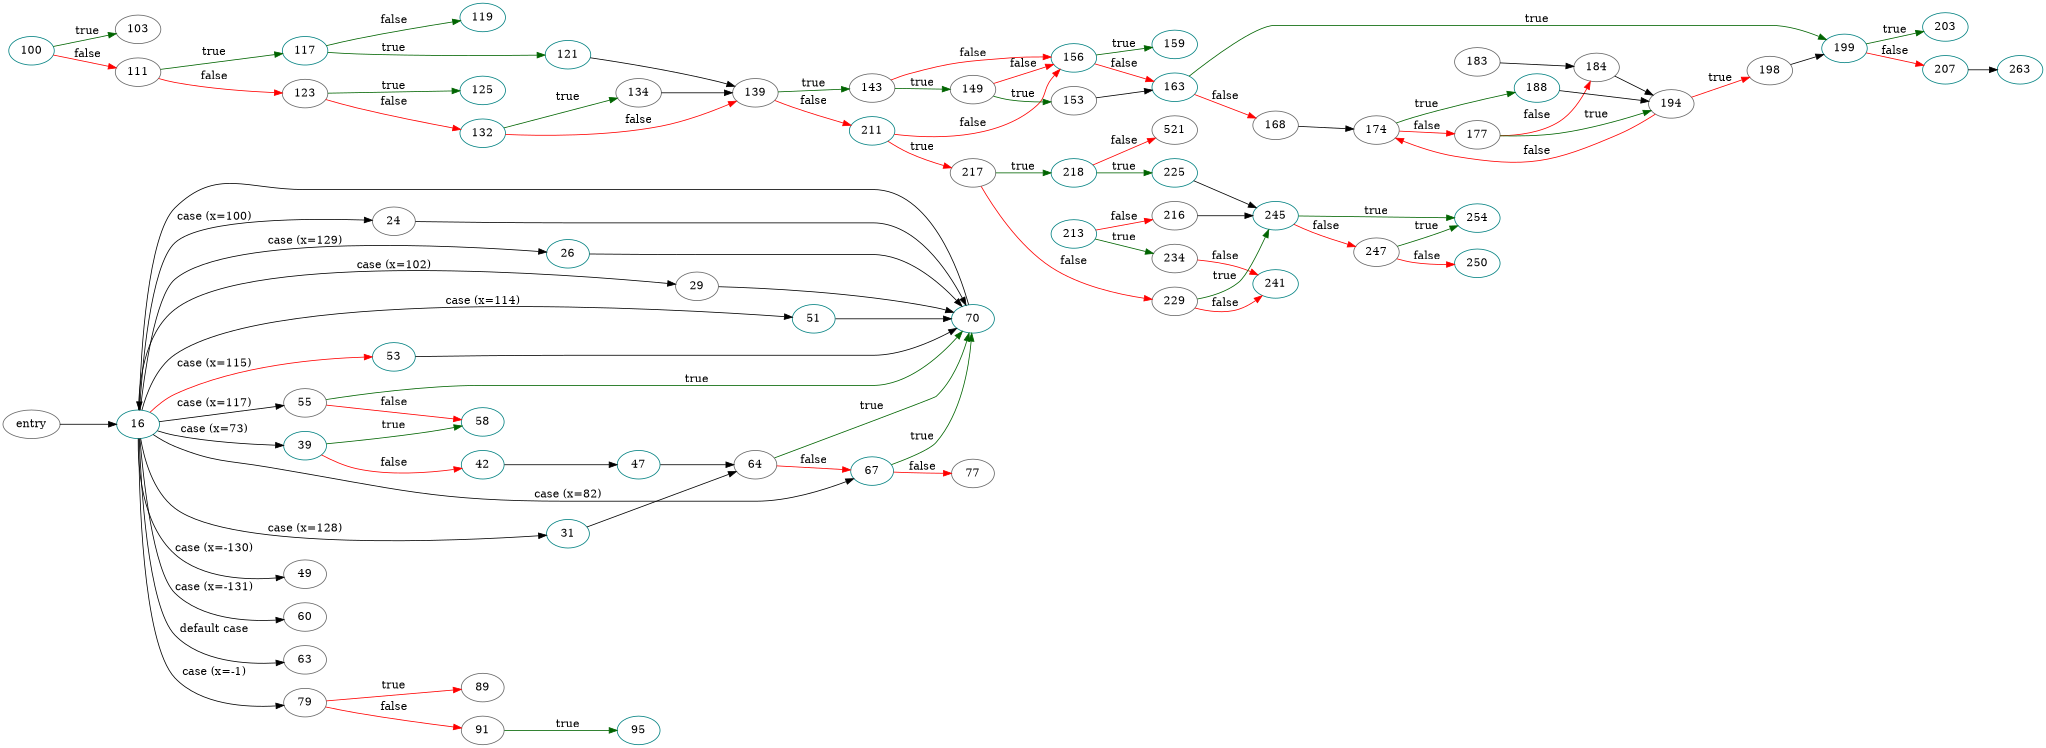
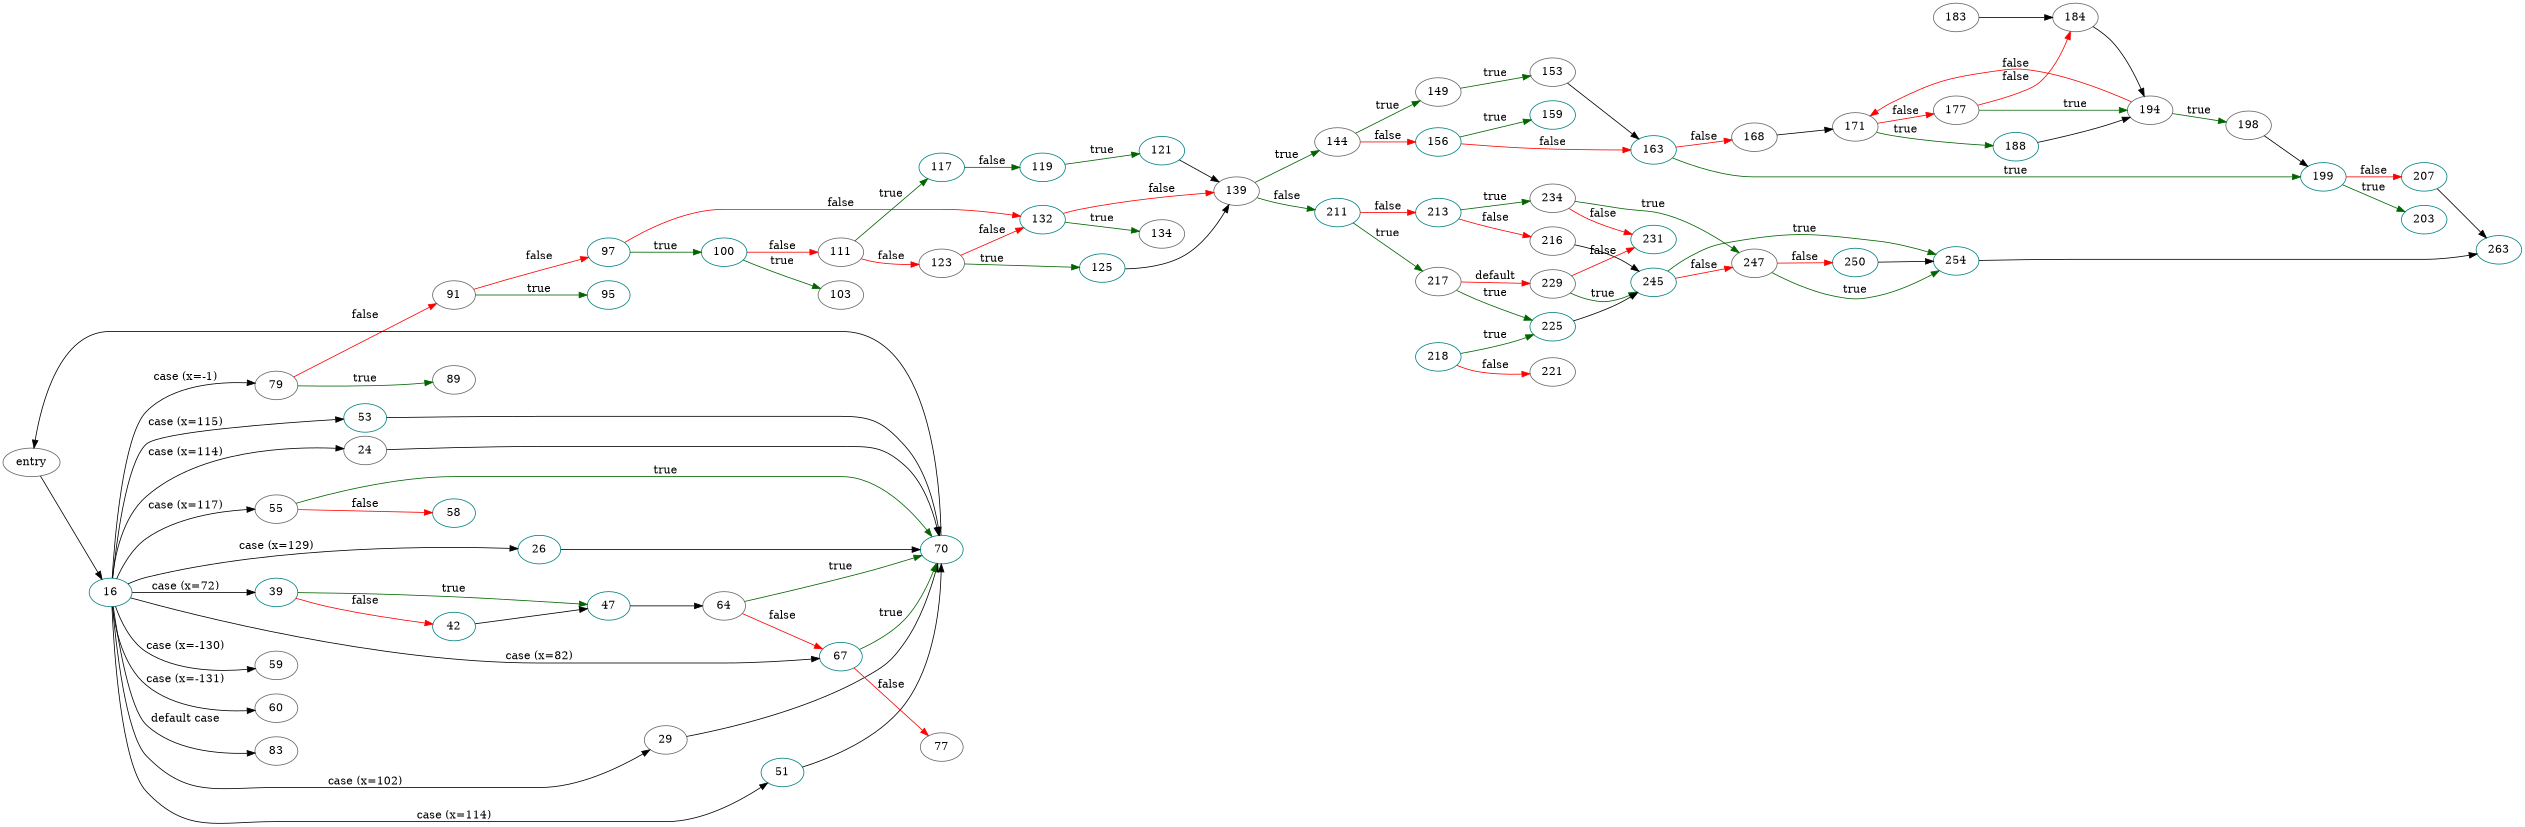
edge "117" -> "121": now "119" -> "121"
edge "149" -> "156": removed, label "false"
node "143": label "143" -> "144"
edge "194" -> "198": color red -> darkgreen
edge "134" -> "139": now "125" -> "139"
edge "139" -> "211": color red -> darkgreen
node "521": label "521" -> "221"
node "174": label "174" -> "171"
edge "211" -> "156": now "211" -> "213"
edge "211" -> "217": color red -> darkgreen
edge "217" -> "218": now "217" -> "225"
edge "70" -> "16": now "70" -> "entry"
edge "234" -> "247": added, label "true"
edge "16" -> "24": label "case (x=100)" -> "case (x=114)"
node "97": added
edge "254" -> "263": added
edge "217" -> "229": label "false" -> "default"
edge "250" -> "254": added
node "241": label "241" -> "231"
edge "16" -> "53": color red -> black
edge "16" -> "39": label "case (x=73)" -> "case (x=72)"
edge "39" -> "58": now "39" -> "47"
node "31": removed
node "49": label "49" -> "59"
node "63": label "63" -> "83"
edge "79" -> "89": color red -> darkgreen
